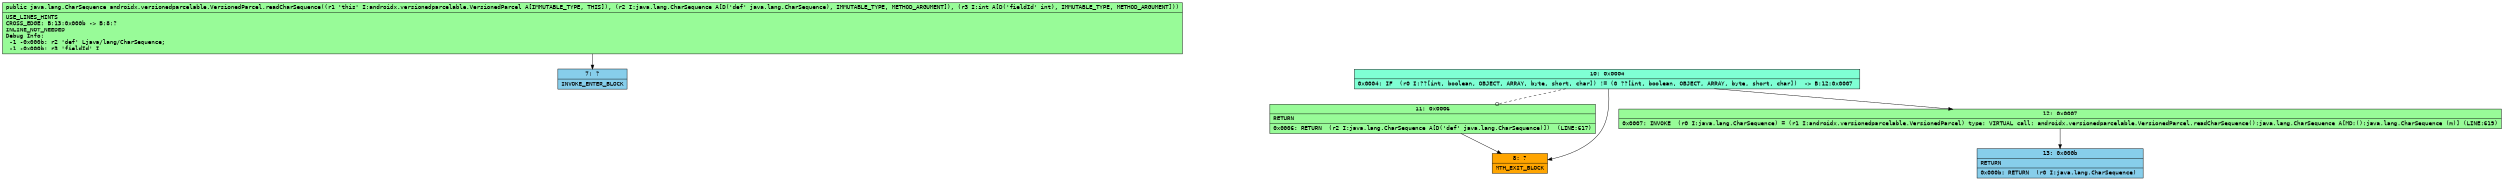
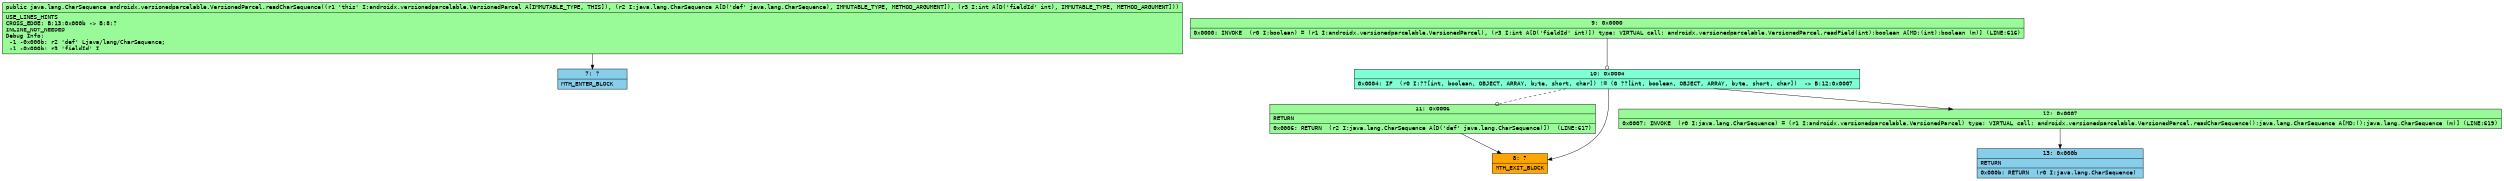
node "9: 0x0000": added
node "7: ?": text "INVOKE_ENTER_BLOCK" -> "MTH_ENTER_BLOCK"
